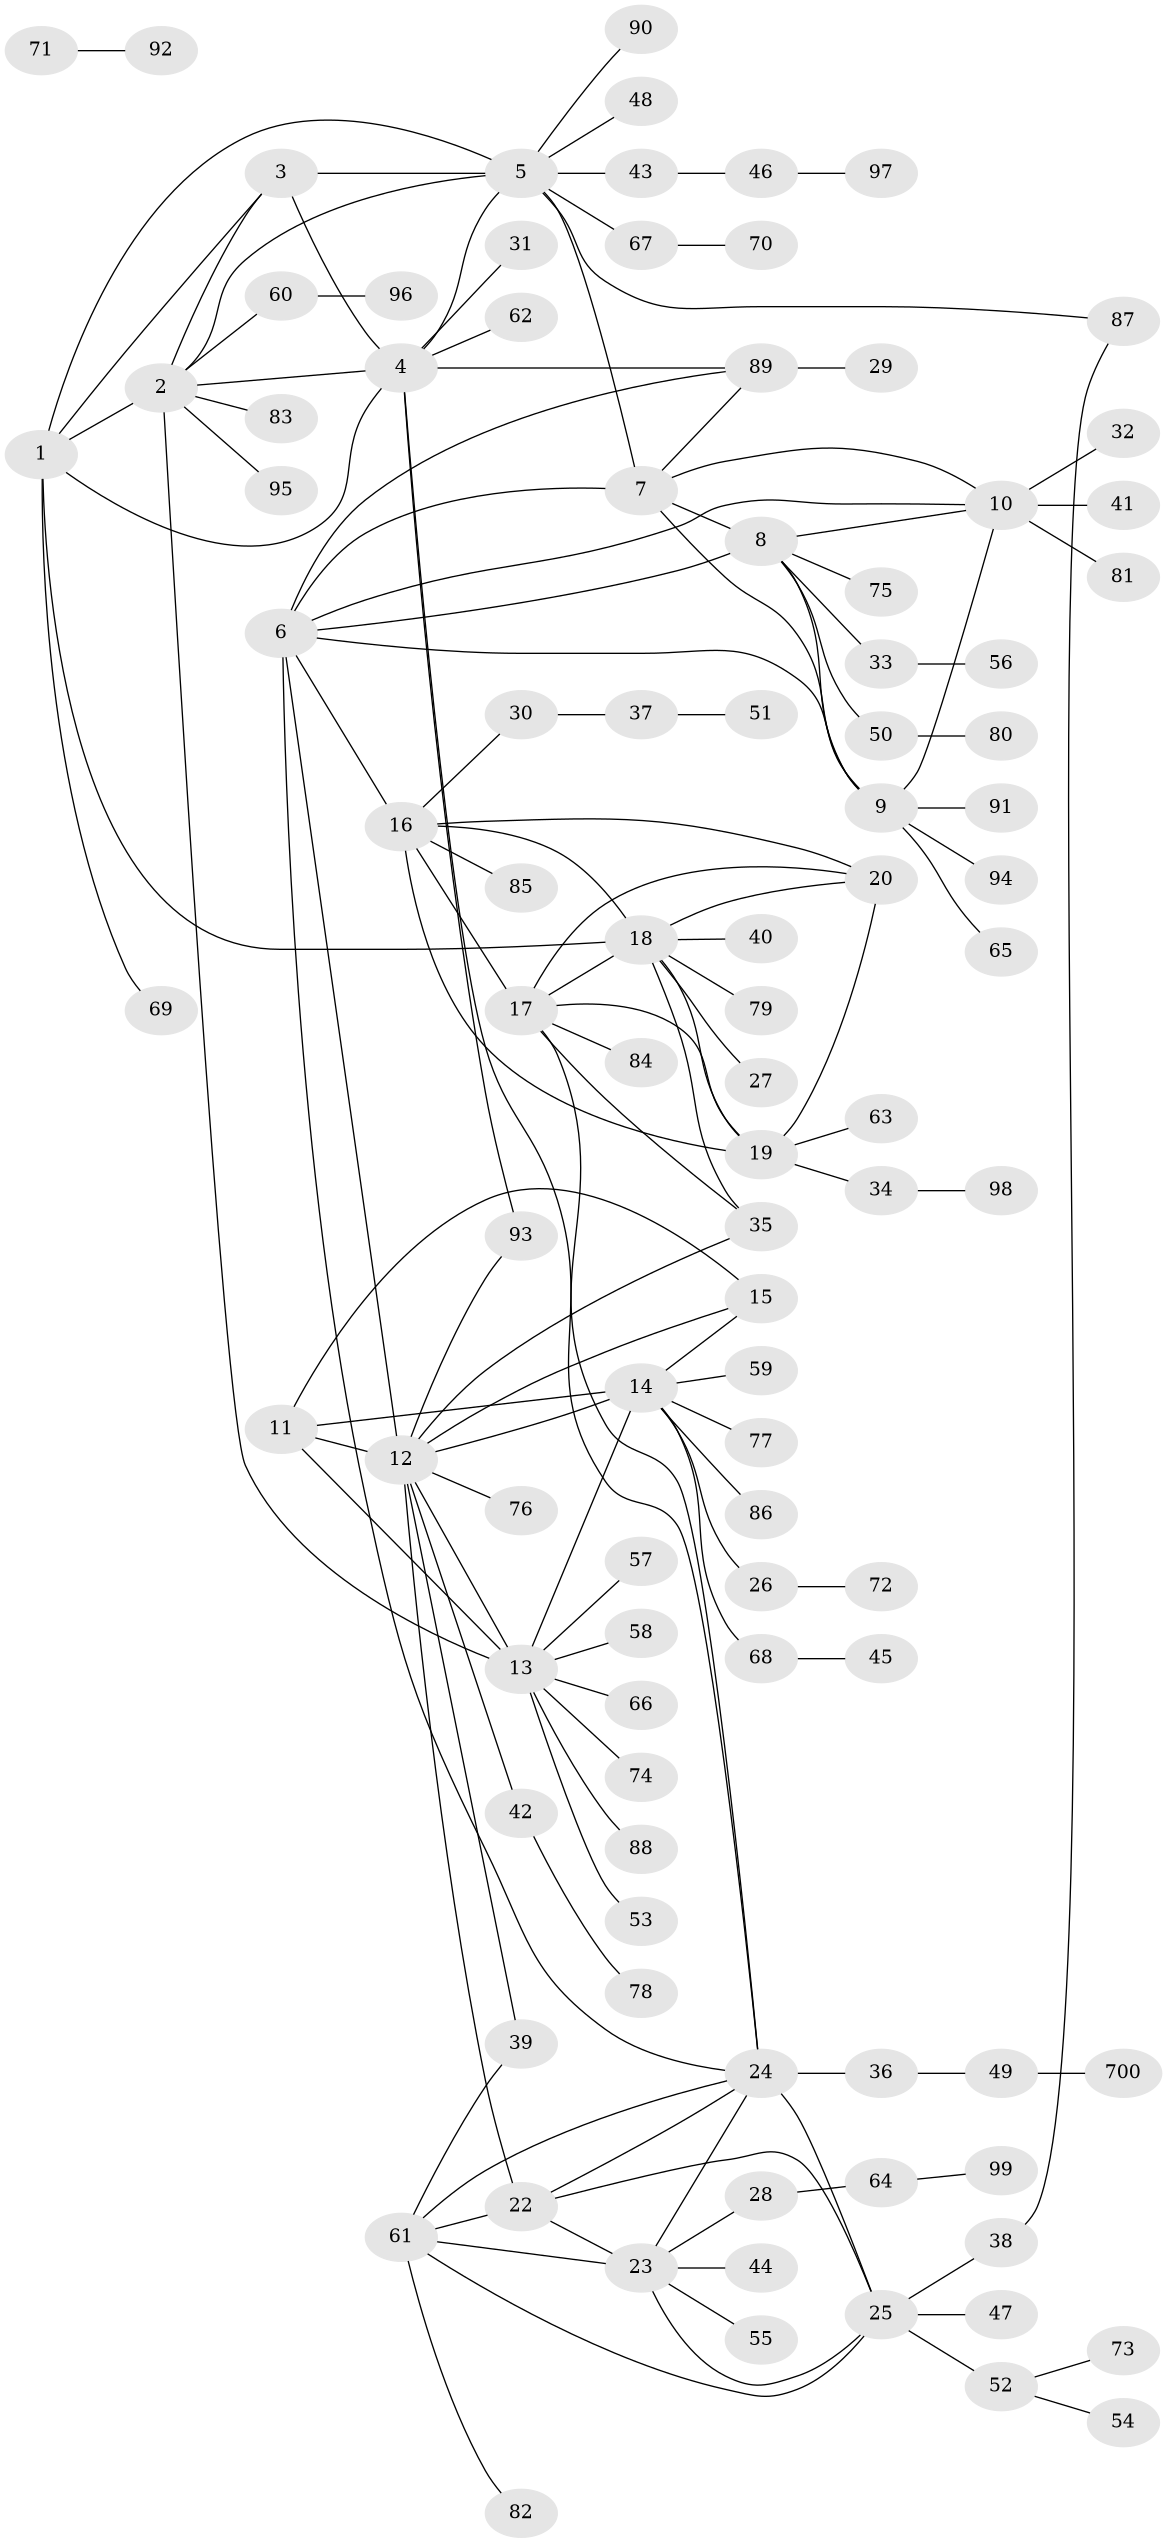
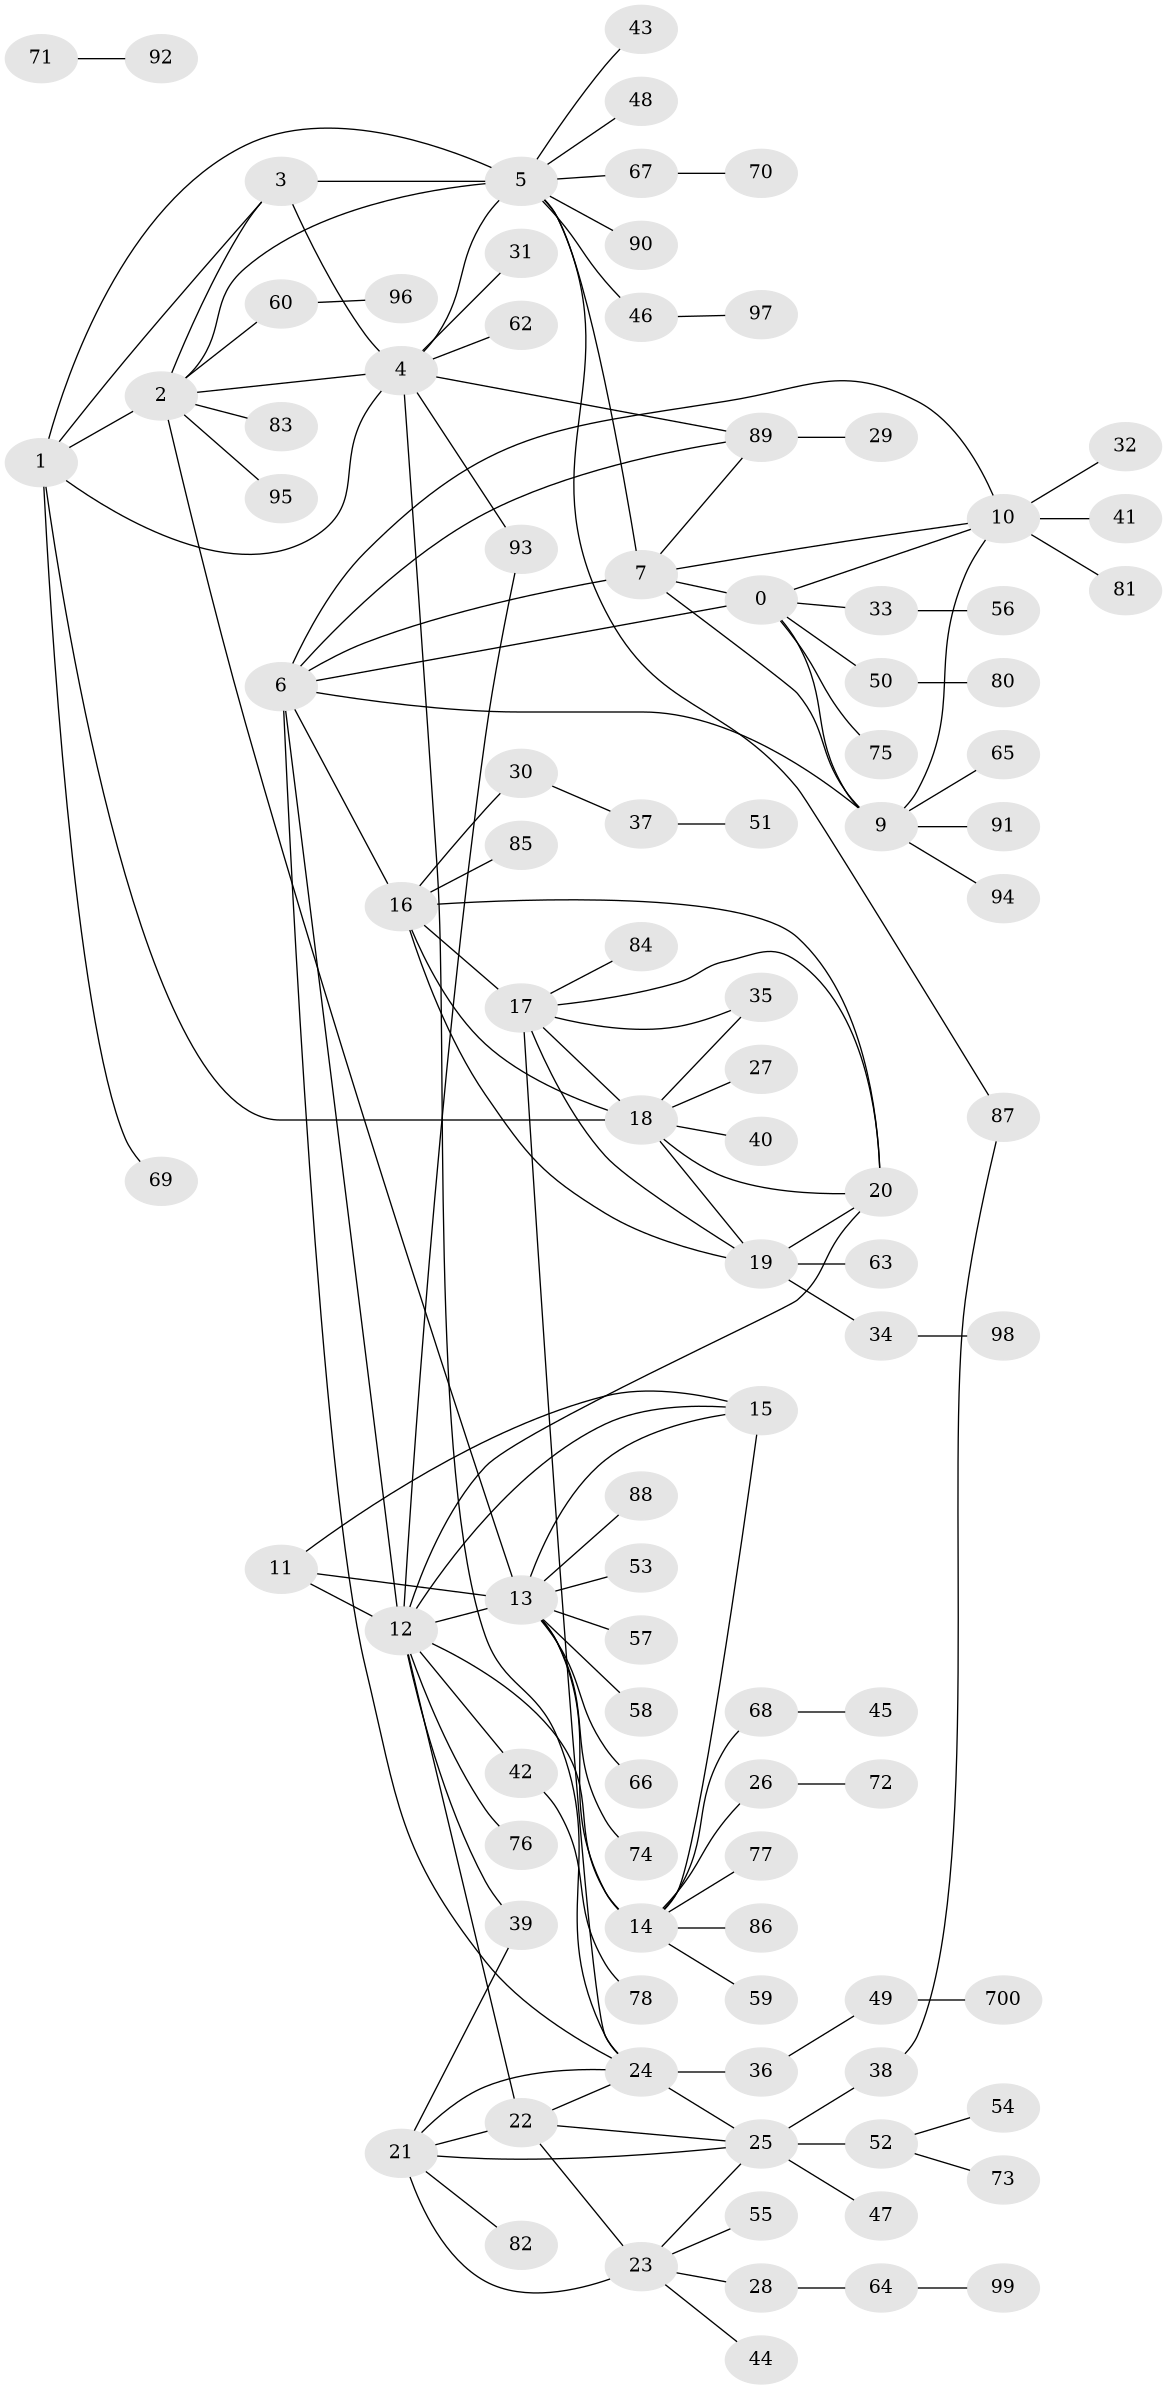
edge "43" -- "46": now "5" -- "46"
node "8": label "8" -> "0"
node "79": removed
edge "35" -- "12": now "20" -- "12"
edge "14" -- "11": removed
edge "15" -- "13": added
edge "24" -- "23": removed
node "61": label "61" -> "21"
